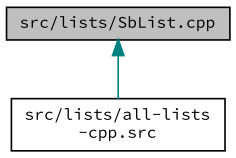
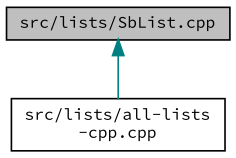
node "src/lists/all-lists -cpp.src": label "src/lists/all-lists -cpp.src" -> "src/lists/all-lists -cpp.cpp"
